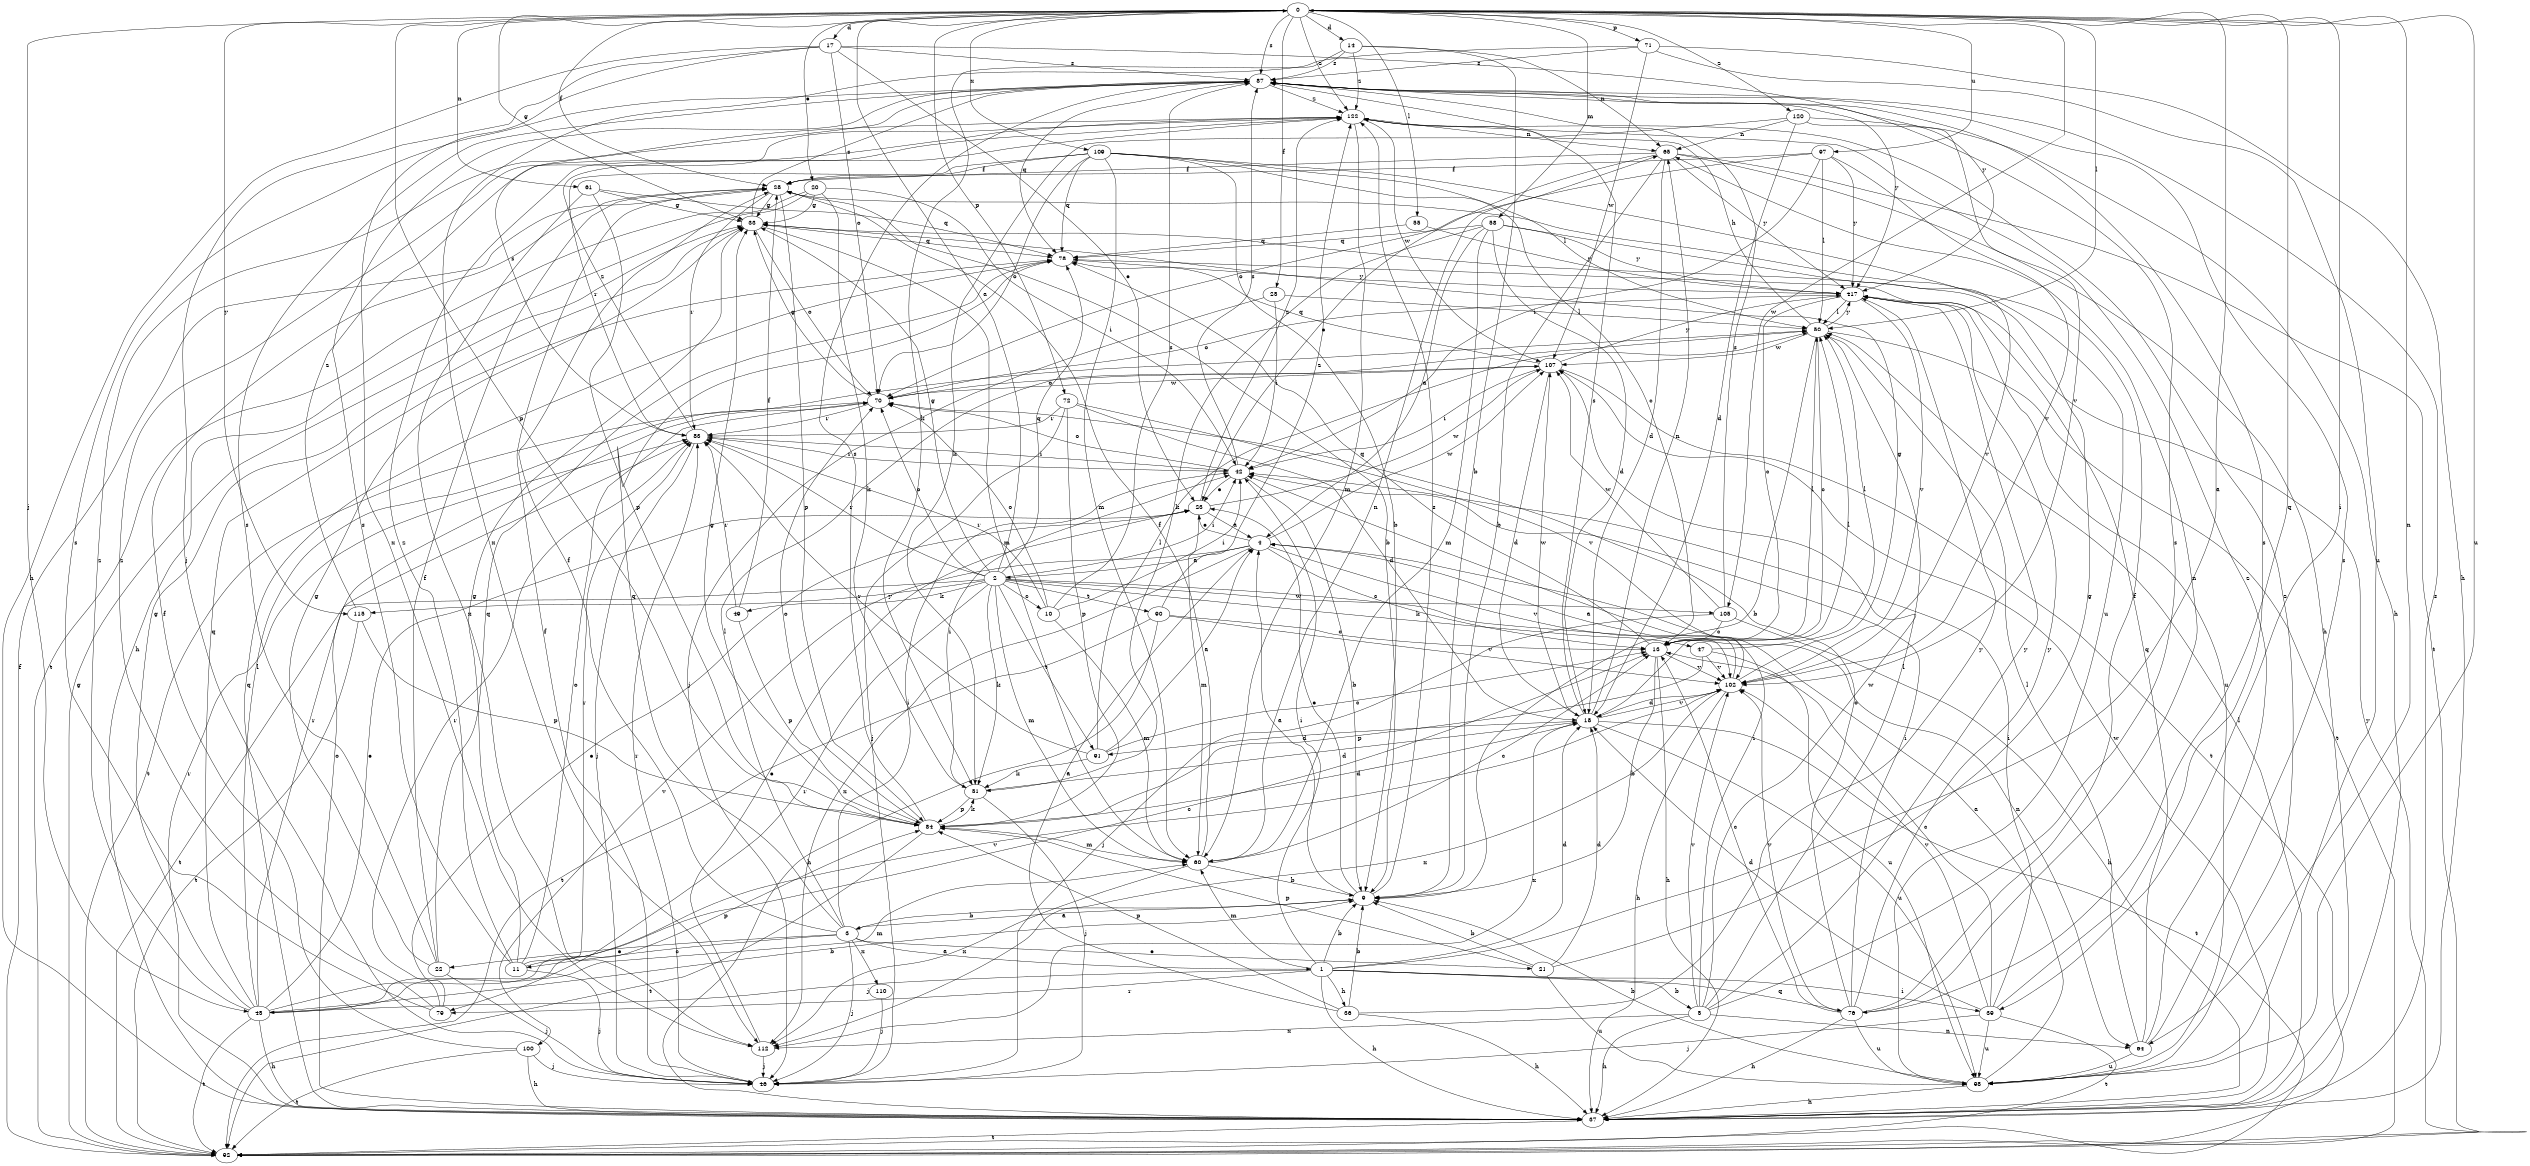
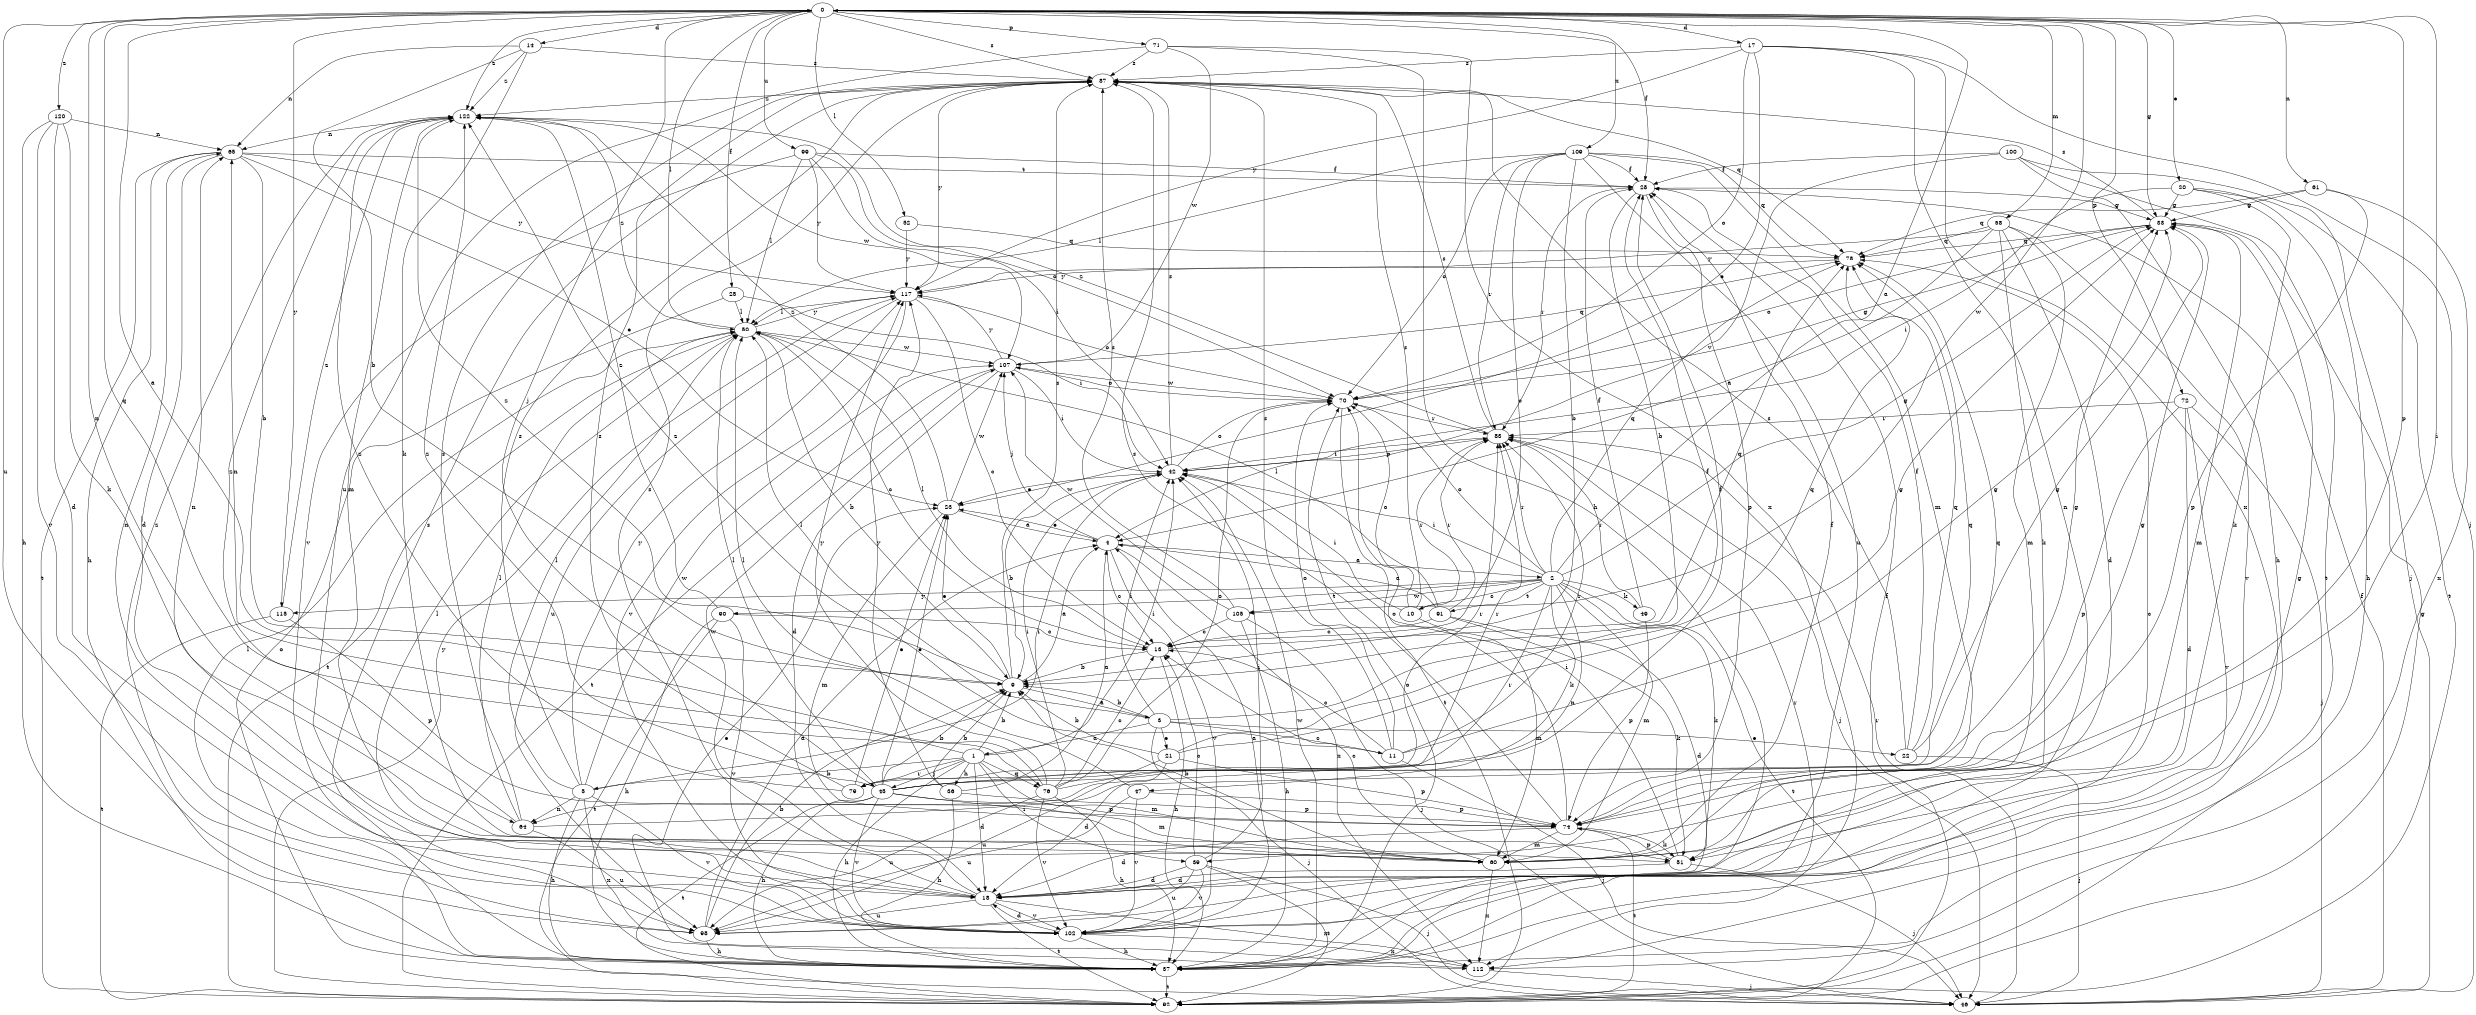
node "97": label "97" -> "99"
edge "65" -> "28": label "f" -> "t"
node "55": label "55" -> "52"
edge "50" -> "122": label "h" -> "z"
edge "39" -> "87": now "9" -> "87"
node "417": label "417" -> "117"
edge "42" -> "83": label "r" -> "p"
edge "4" -> "107": label "w" -> "j"
edge "9" -> "122": label "s" -> "z"
edge "3" -> "28": now "21" -> "28"
edge "17" -> "37": label "h" -> "n"
edge "13" -> "102": removed, label "v"
edge "4" -> "100": reversed
edge "37" -> "78": label "q" -> "c"
edge "25" -> "46": label "j" -> "o"
edge "18" -> "91": reversed
node "84": label "84" -> "74"
edge "37" -> "107": now "37" -> "42"
node "110": removed
